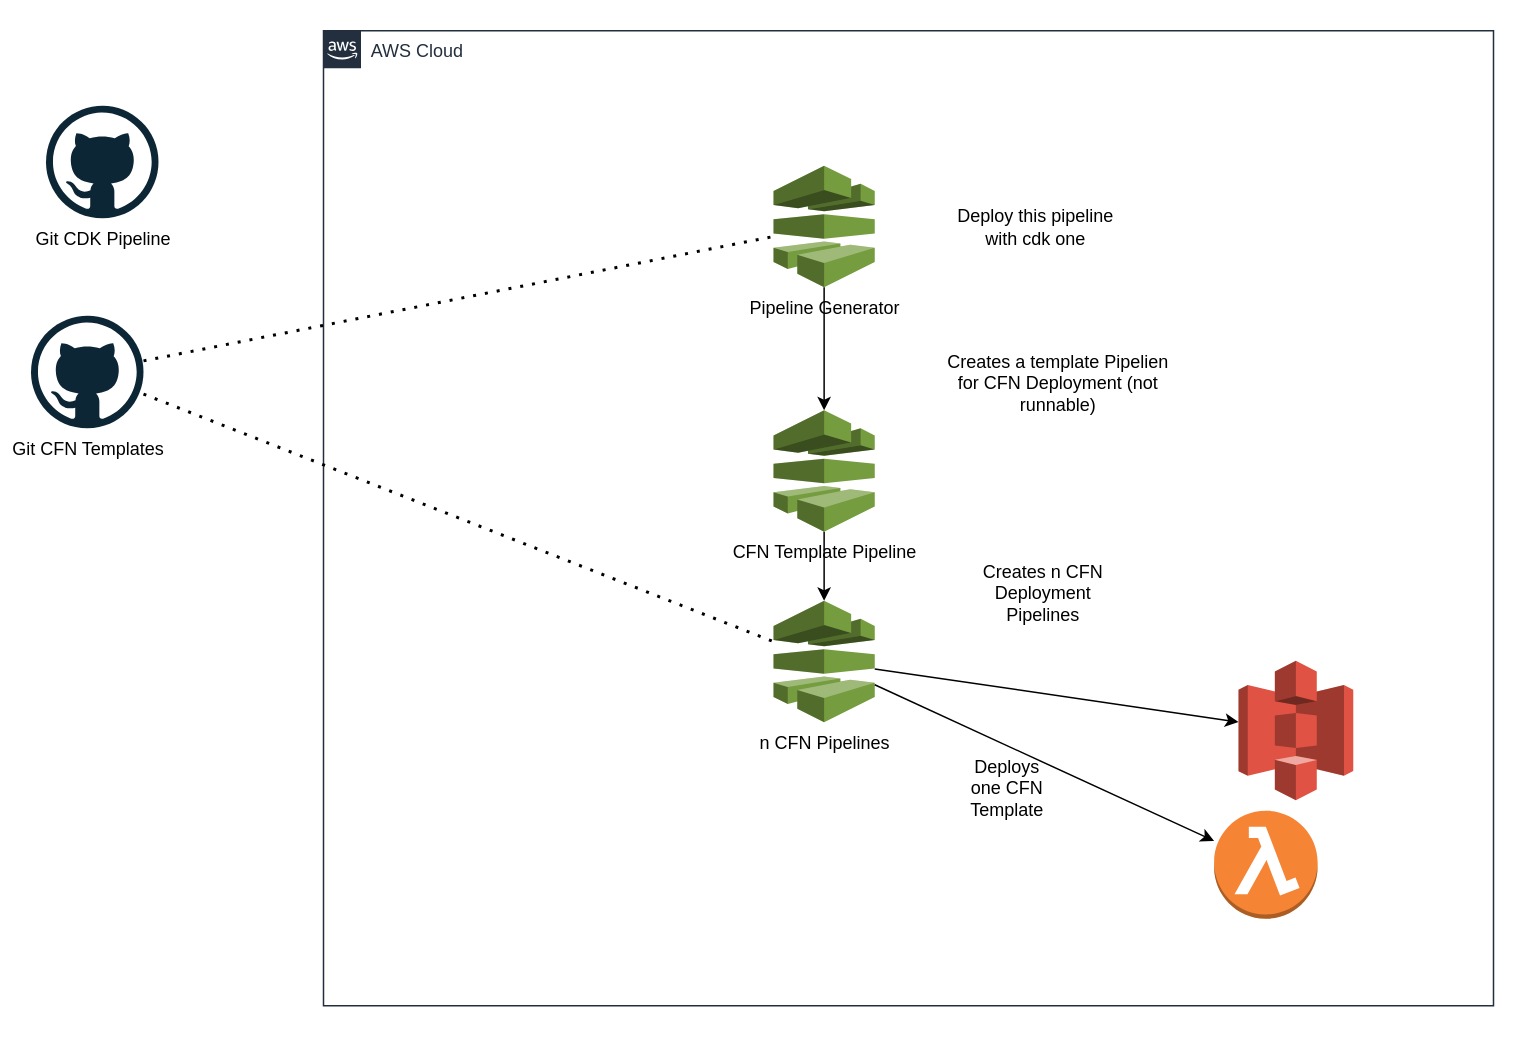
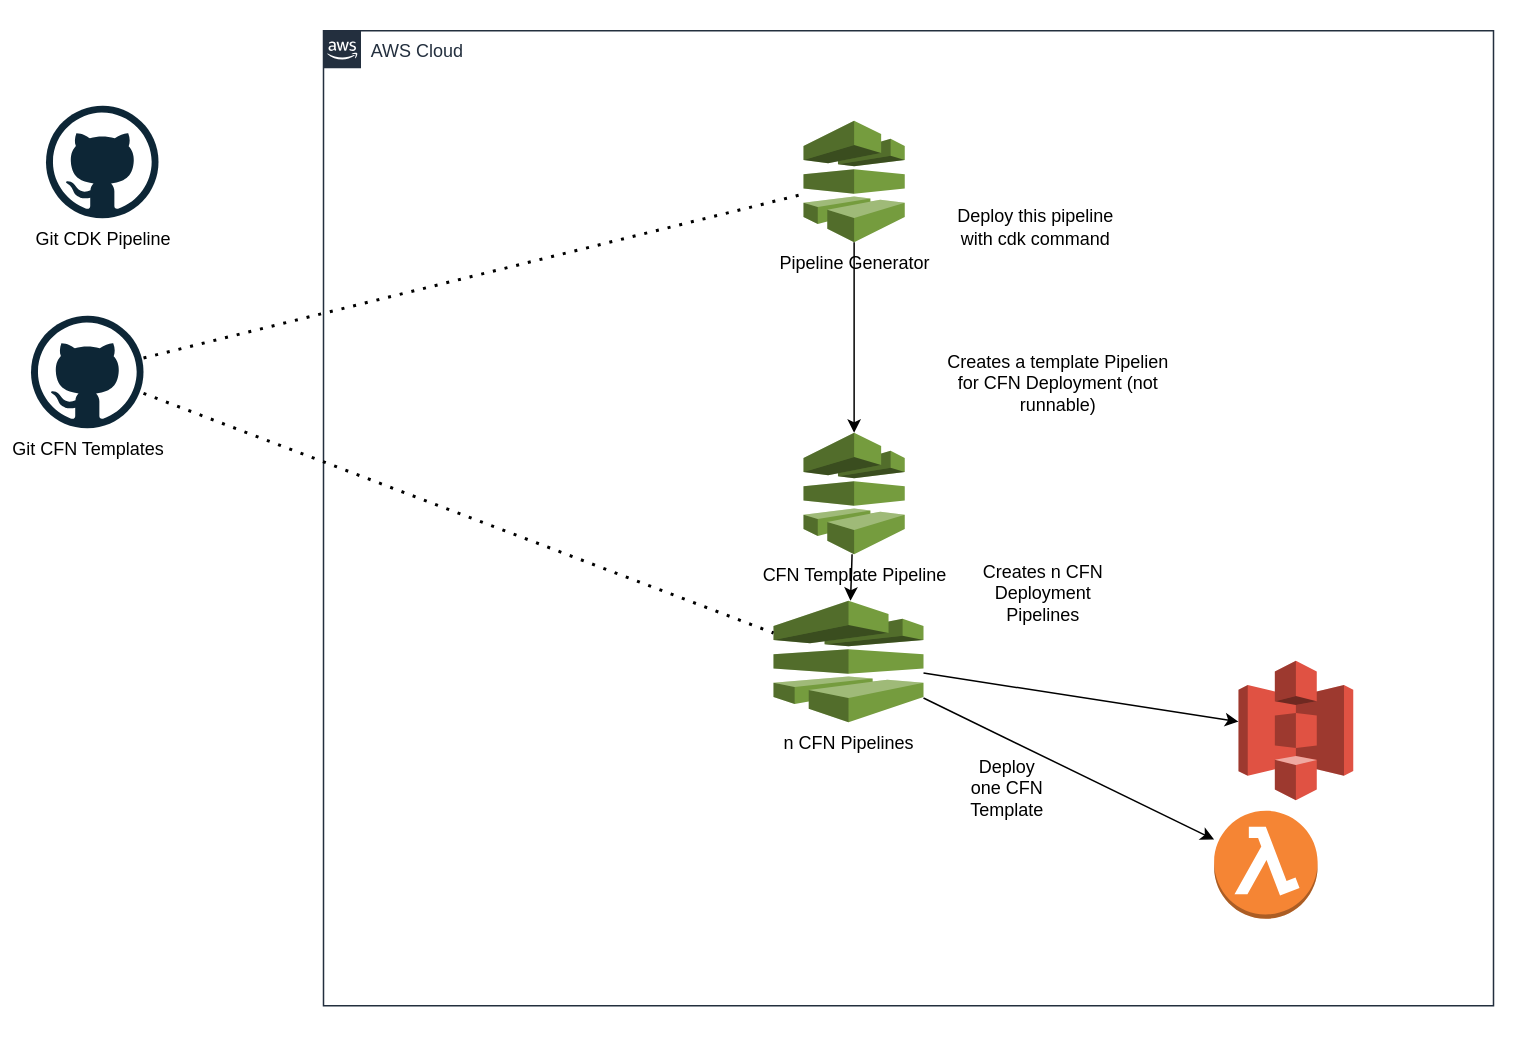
node "Pipeline Generator": moved (824, 227) -> (854, 182)
node "Deploy this pipeline with cdk one": label "Deploy this pipeline with cdk one" -> "Deploy this pipeline with cdk command"
node "CFN Template Pipeline": moved (824, 471) -> (854, 494)
node "n CFN Pipelines": size 101x122 -> 150x122
node "Deploys one CFN Template": label "Deploys one CFN Template" -> "Deploy one CFN Template"
